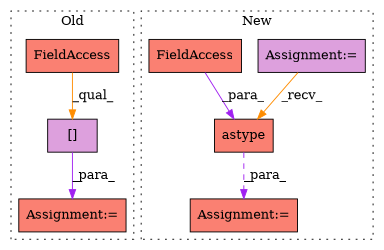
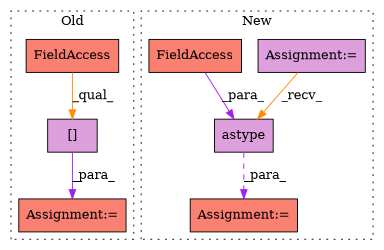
node "astype": fillcolor salmon -> plum
